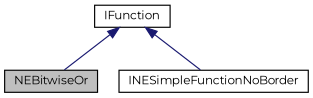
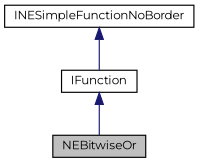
edge "INESimpleFunctionNoBorder" -> "IFunction": reversed
